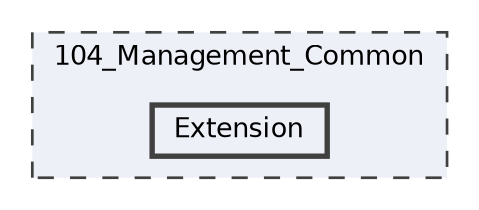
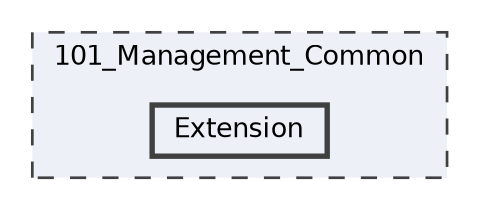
cluster "104_Management_Common": label "104_Management_Common" -> "101_Management_Common"
